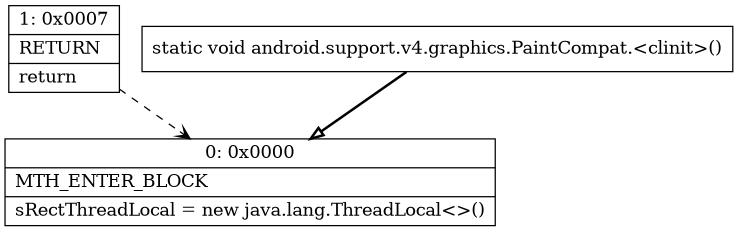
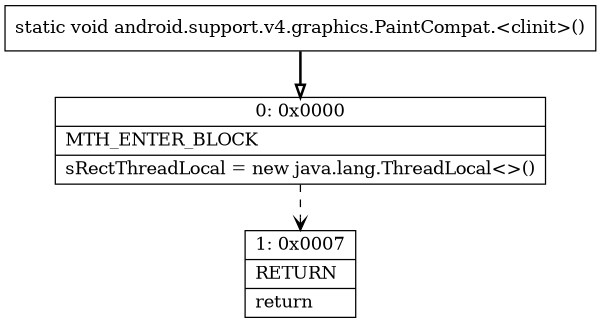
edge "1: 0x0007" -> "0: 0x0000": reversed
